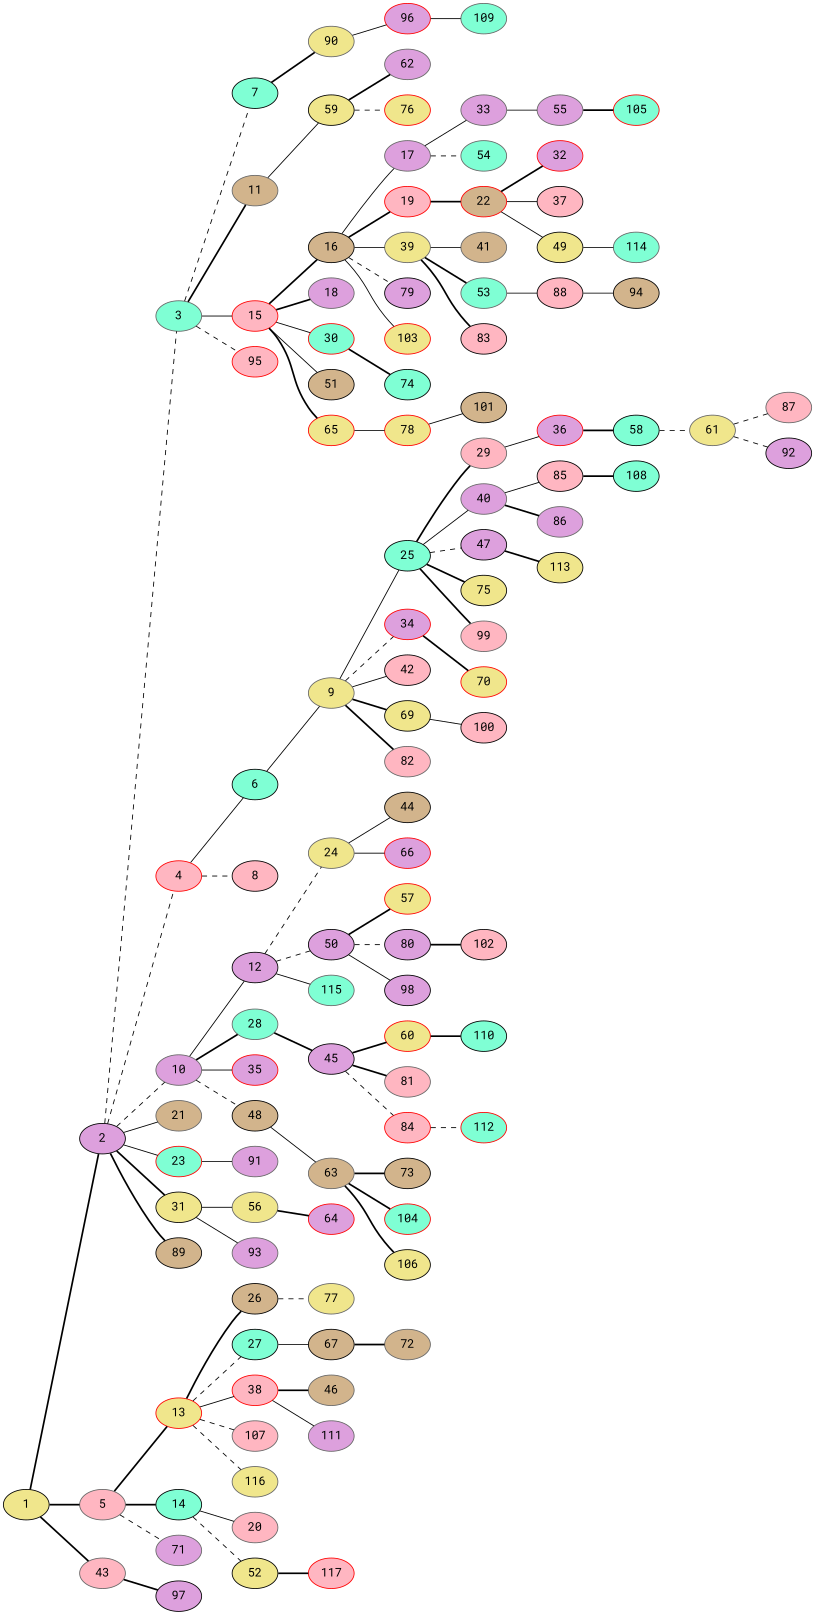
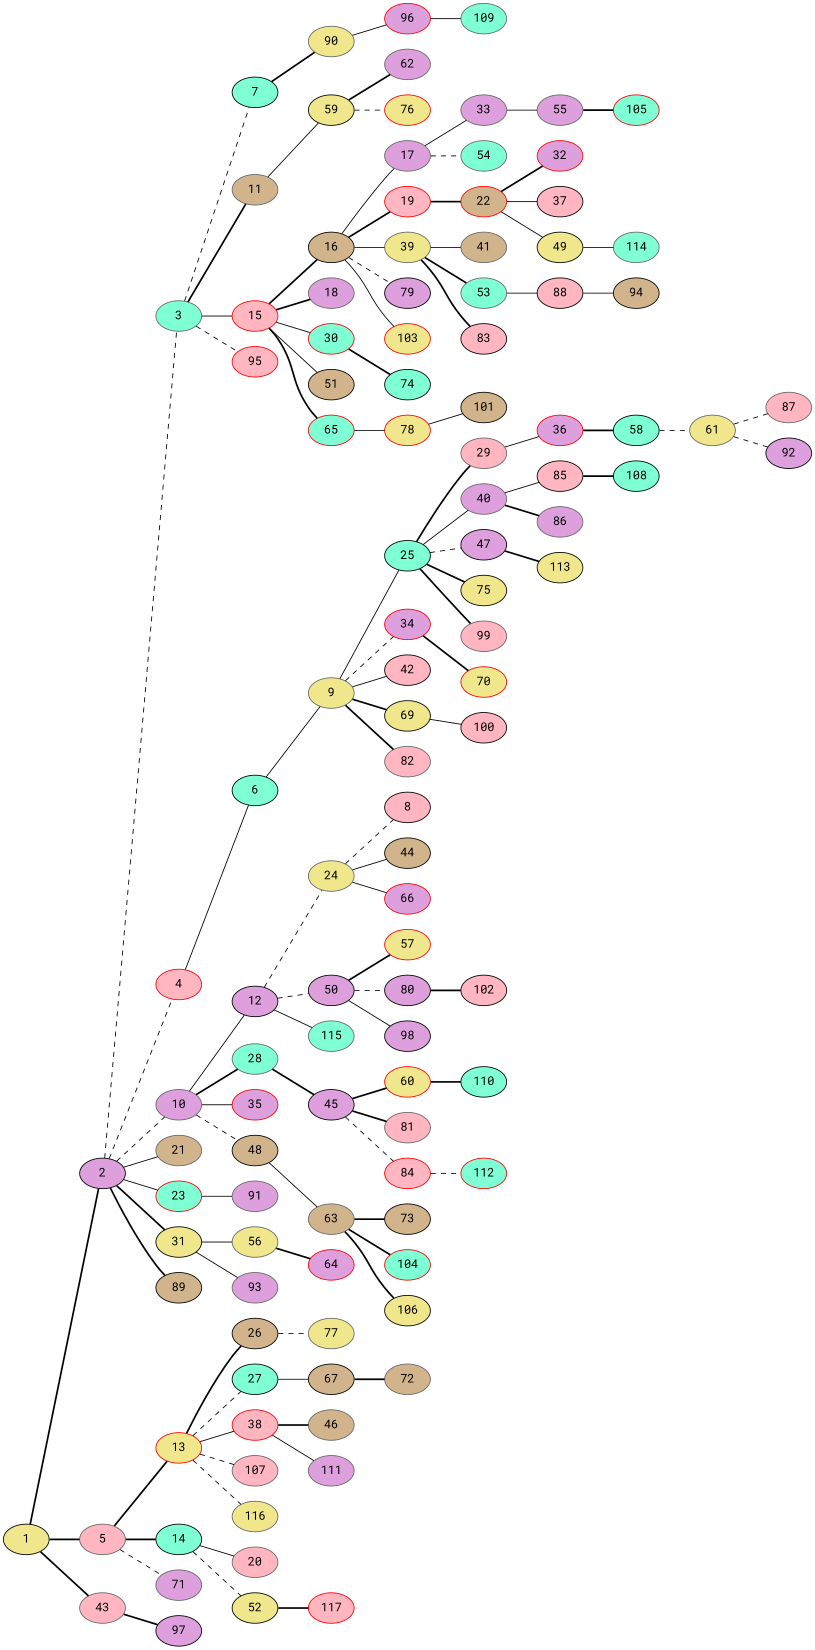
node "65": fillcolor khaki -> aquamarine
edge "4" -- "8": now "24" -- "8"
